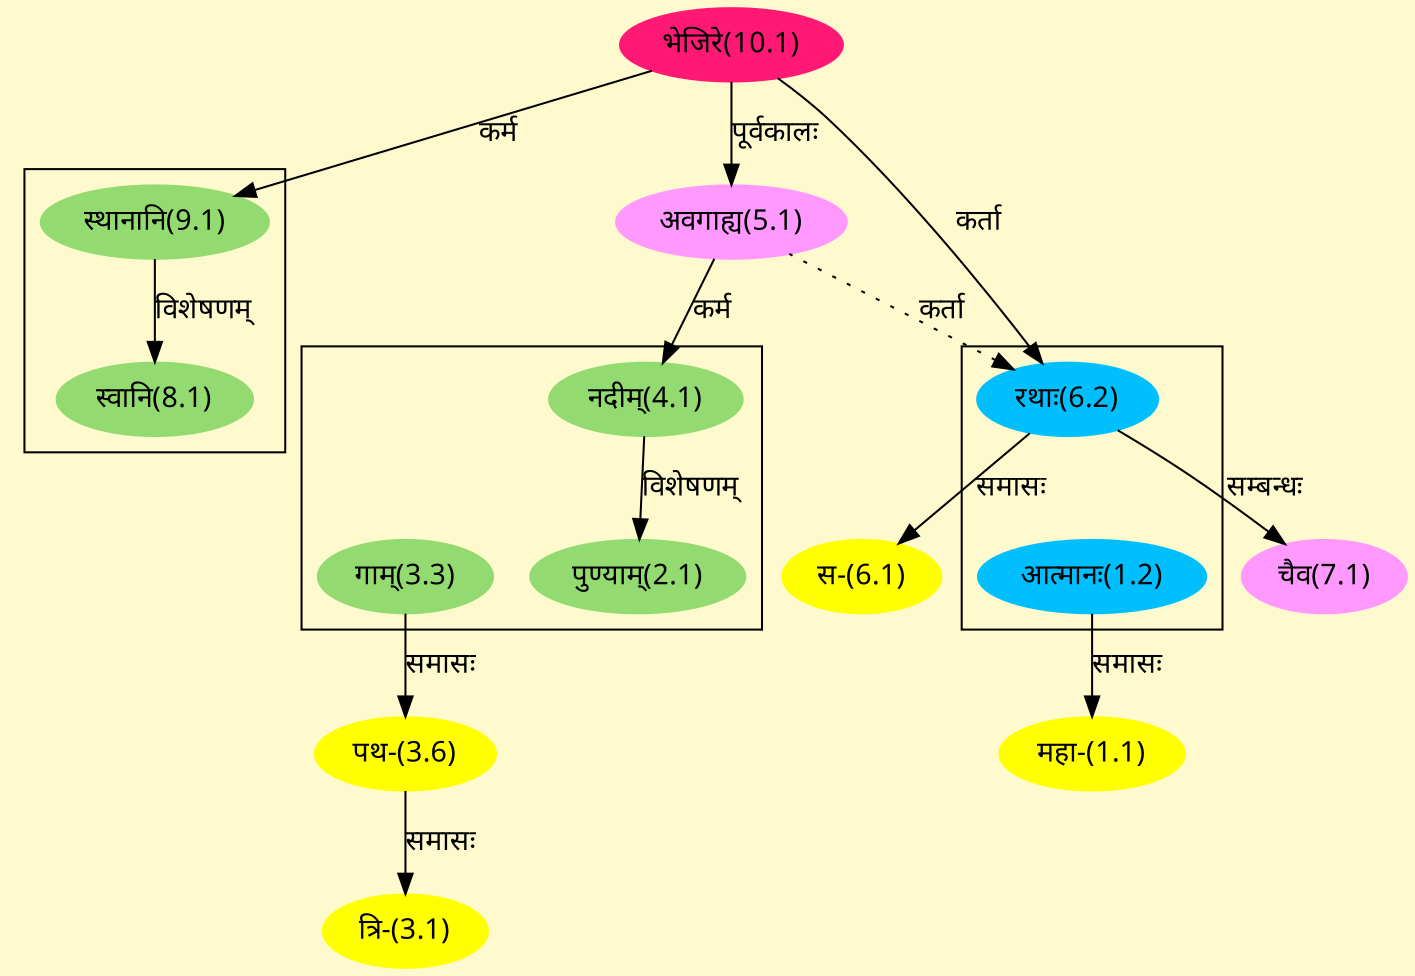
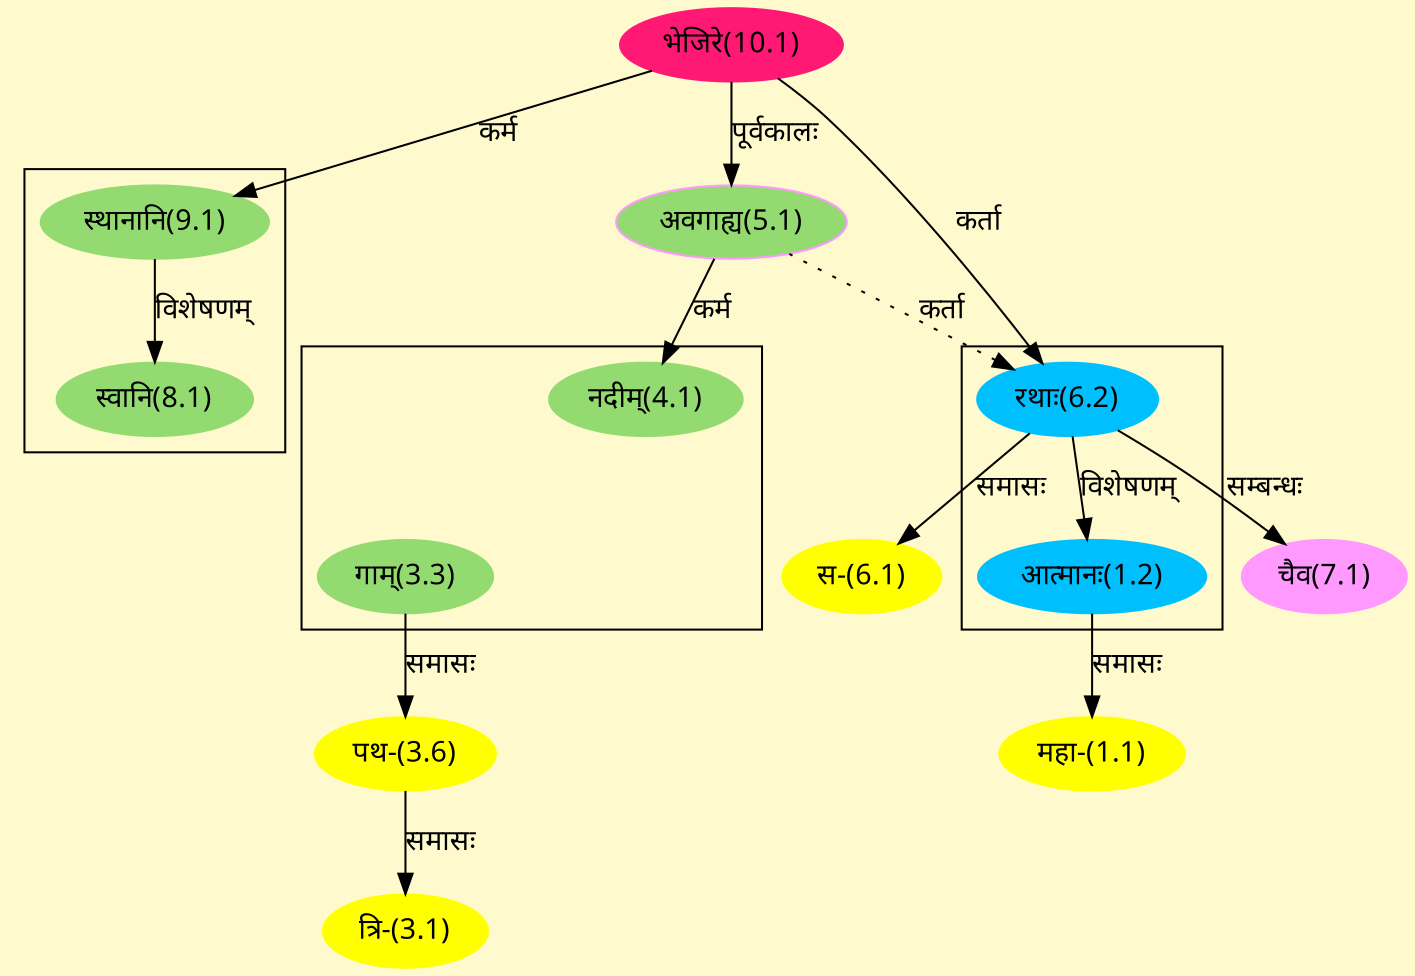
node "अवगाह्य(5.1)": fillcolor #ff99ff -> #93db70
edge "रथाः(6.2)" -> "आत्मानः(1.2)": added, label "विशेषणम्"
node "पुण्याम्(2.1)": removed
